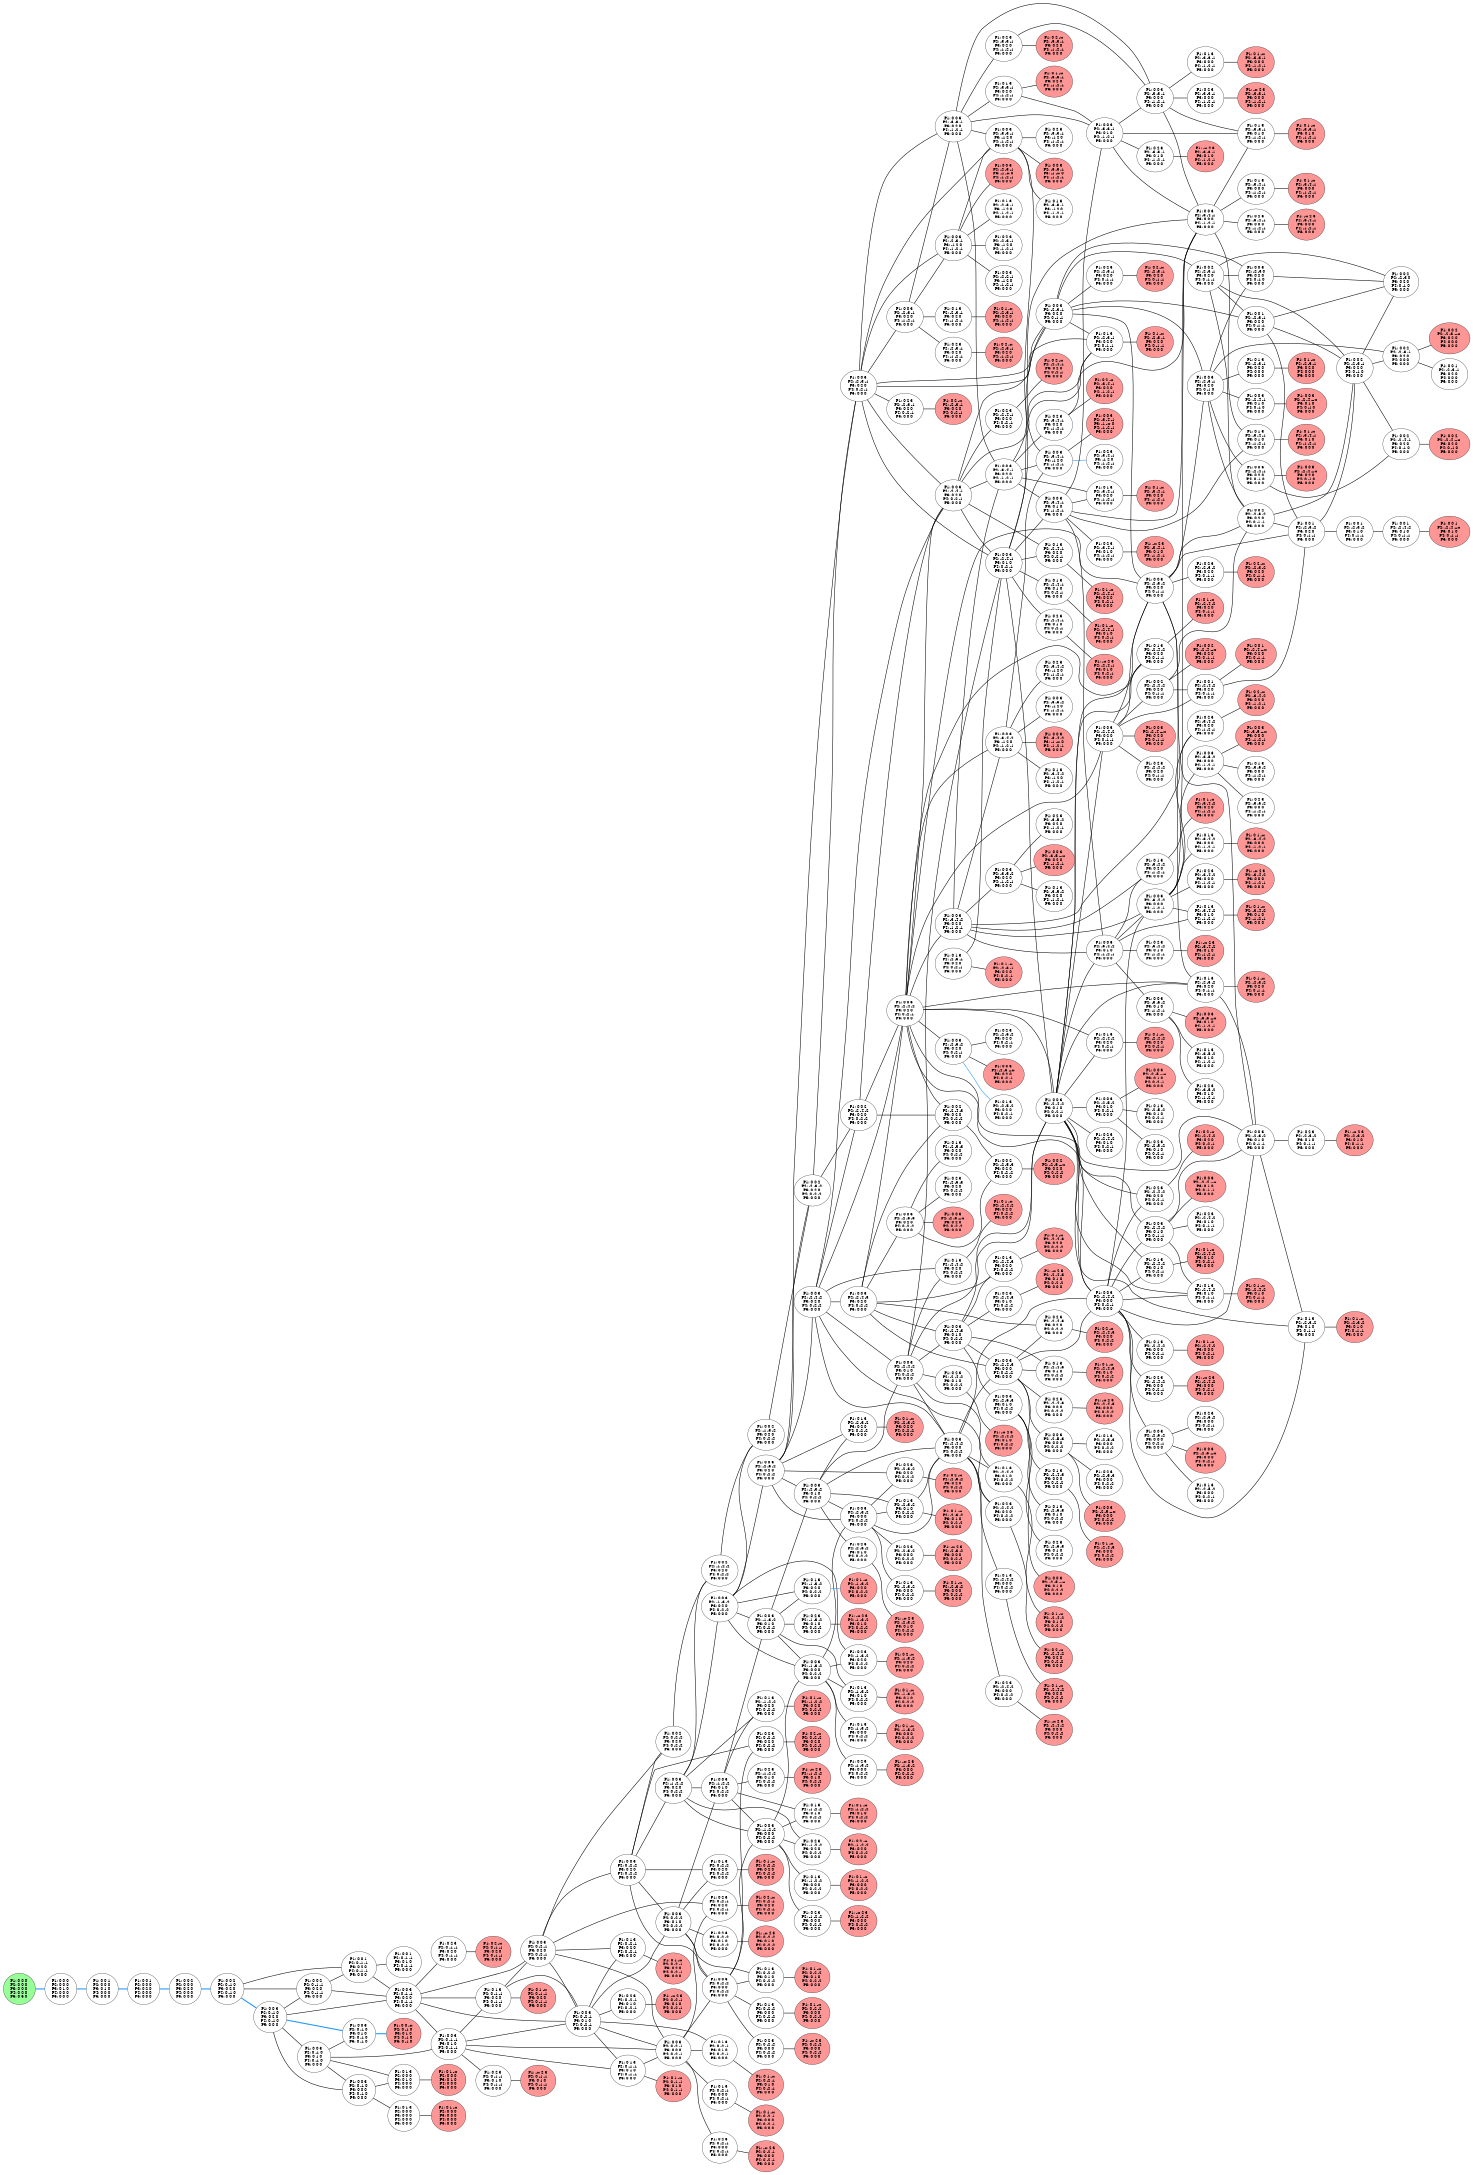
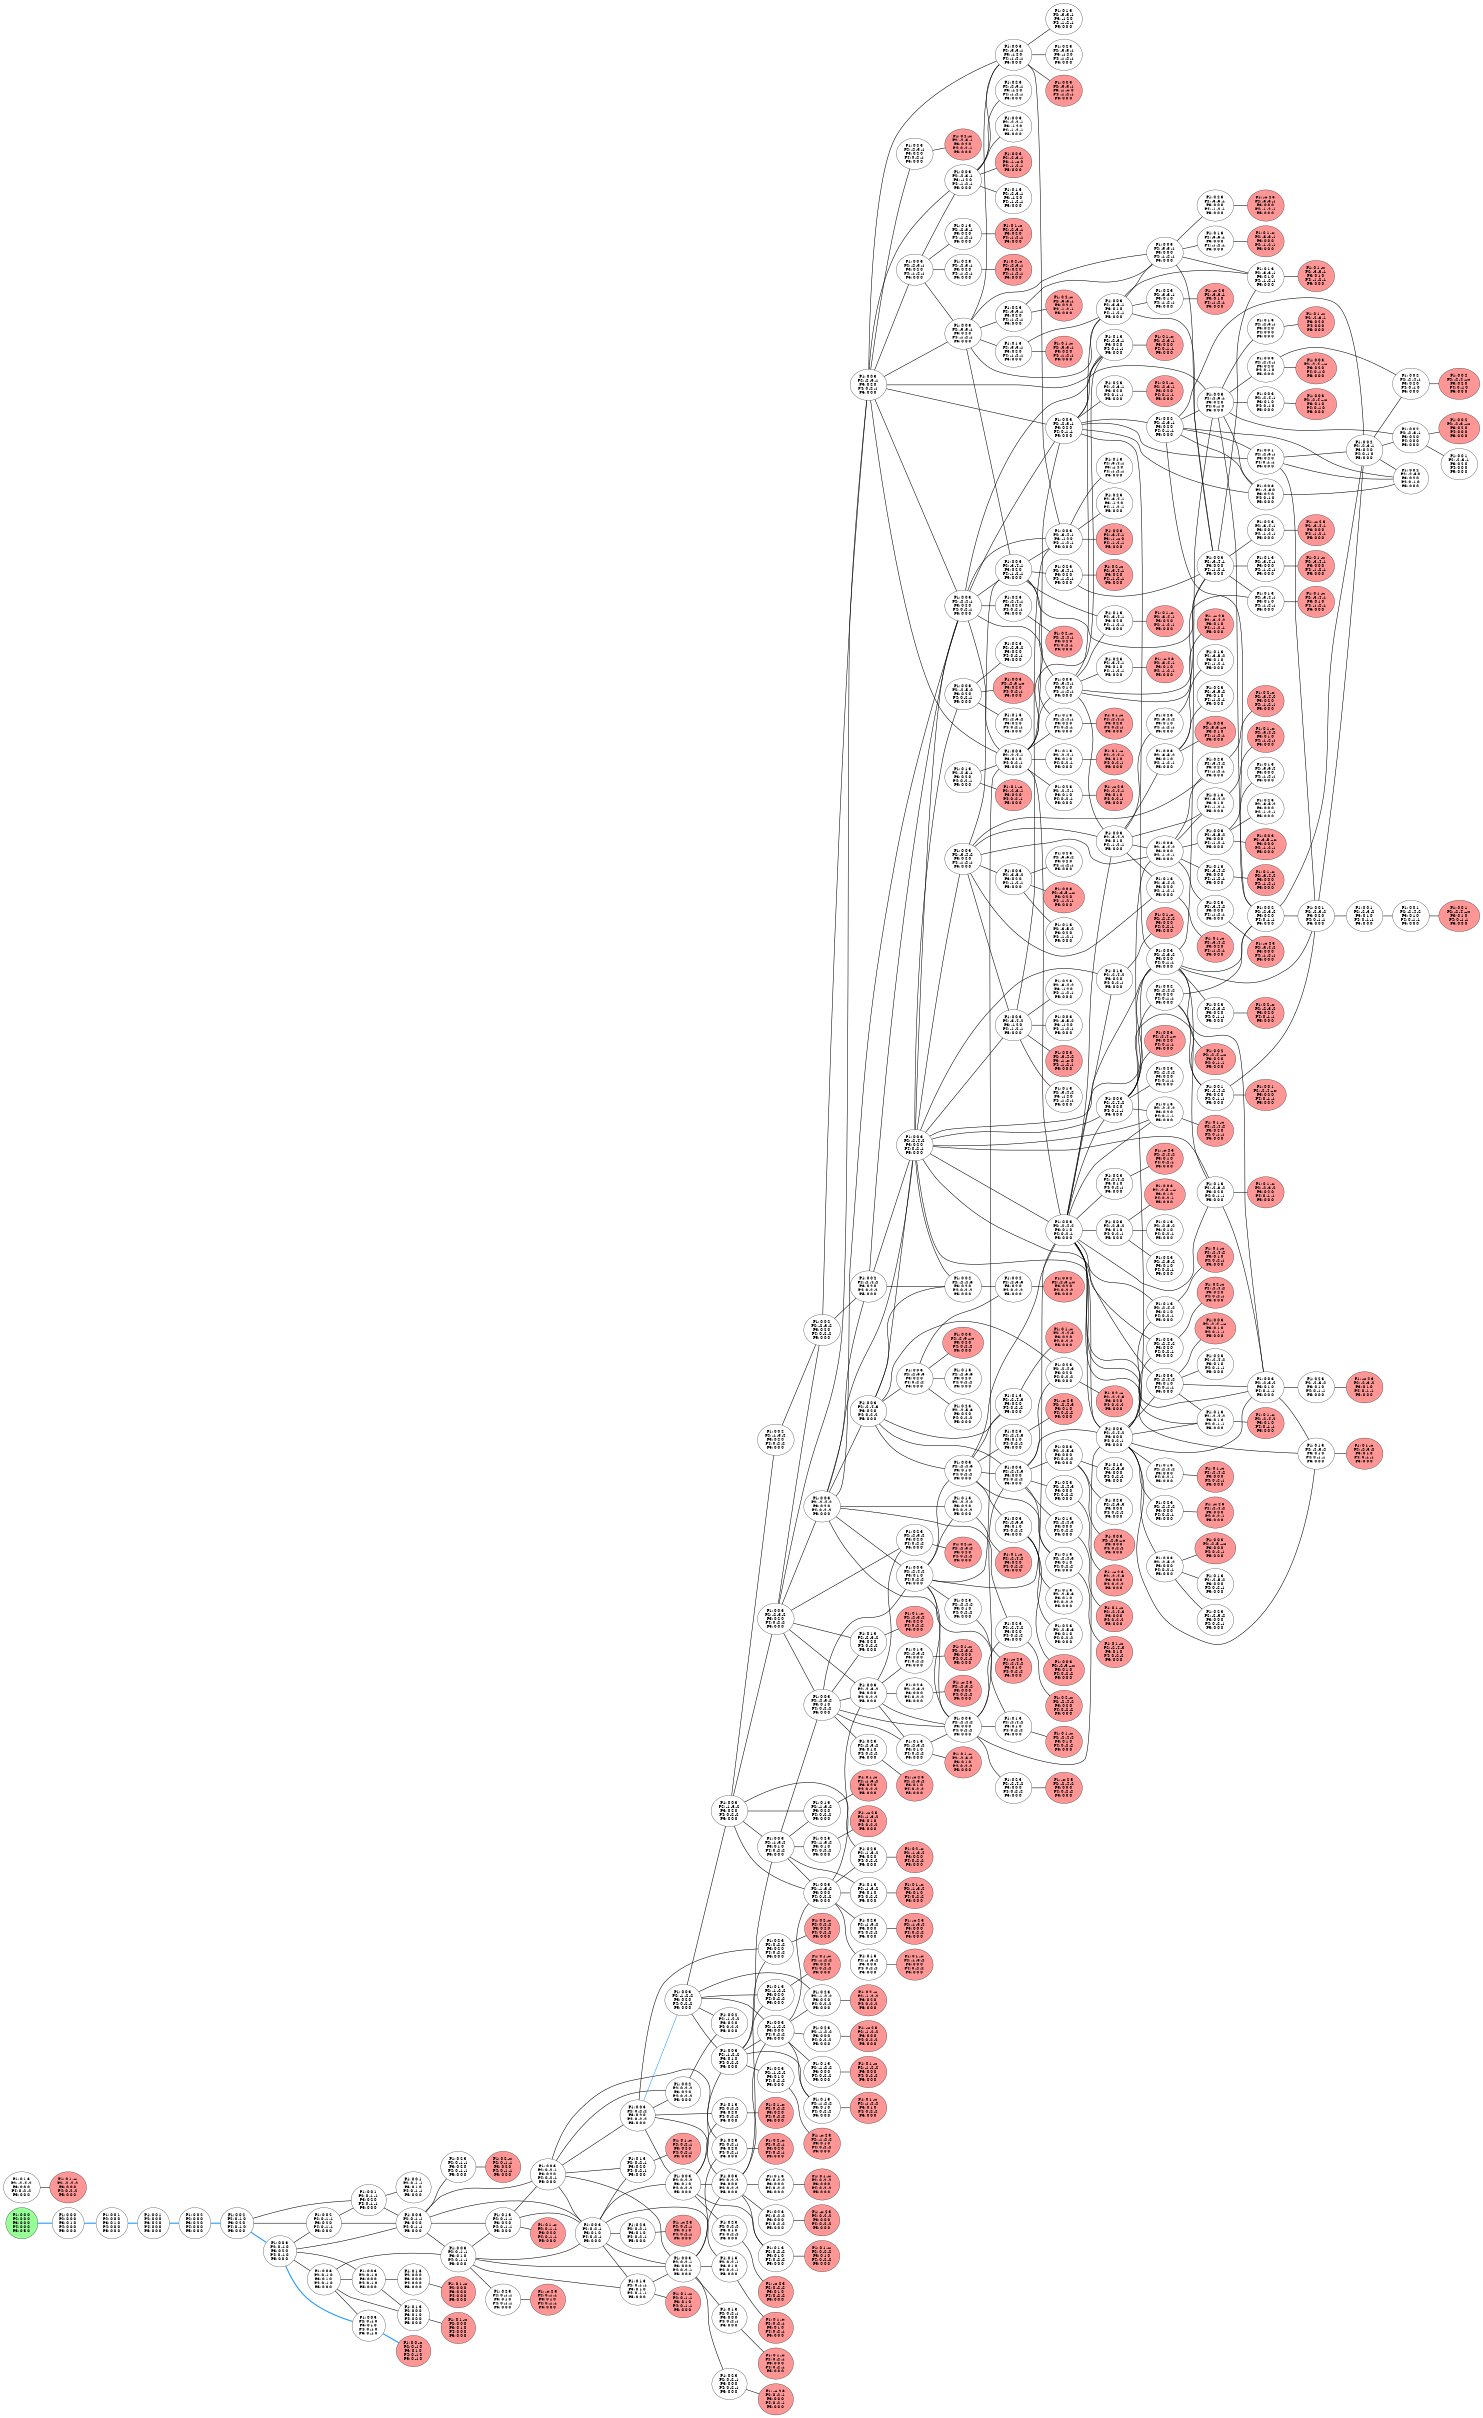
edge "P1: 0 0 3 P2: -2 -3 -1 P3: 0 2 0 P4: 0 -1 0 P5: 0 0 0" -- "P1: 0 0 2 P2: -2 -3 -1 P3: 0 2 0 P4: 0 -1 -1 P5: 0 0 0": added
edge "P1: 0 2 3 P2: -3 -4 -1 P3: -1 2 0 P4: -1 -2 -1 P5: 0 0 0" -- "P1: 0 0 3 P2: -3 -4 -1 P3: -1 2 0 P4: -1 -2 -1 P5: 0 0 0": color #1e96ff -> black
node "P1: 0 1 3 P2: -3 -4 -1 P3: -1 2 0 P4: -1 -2 -1 P5: 0 0 0": added
edge "P1: 0 0 3 P2: -3 -4 -1 P3: -1 2 0 P4: -1 -2 -1 P5: 0 0 0" -- "P1: 0 0 3 P2: -2 -4 -1 P3: 0 2 0 P4: 0 -2 -1 P5: 0 0 0": added
edge "P1: 0 0 3 P2: -3 -4 -1 P3: 0 0 0 P4: -1 -2 -1 P5: 0 0 0" -- "P1: 0 0 3 P2: -3 -4 -2 P3: 0 0 0 P4: -1 -2 -1 P5: 0 0 0": removed
edge "P1: 0 0 3 P2: -2 -5 -2 P3: 0 2 0 P4: 0 -2 -1 P5: 0 0 0" -- "P1: 0 1 3 P2: -2 -5 -2 P3: 0 2 0 P4: 0 -2 -1 P5: 0 0 0": color #1e96ff -> black
node "P1: -∞ 2 3 P2: -2 -4 -2 P3: 0 1 0 P4: 0 -2 -1 P5: 0 0 0": added
edge "P1: 0 0 2 P2: -1 -3 -2 P3: 0 2 0 P4: 0 -2 -2 P5: 0 0 0" -- "P1: 0 0 2 P2: -1 -2 -2 P3: 0 2 0 P4: 0 -2 -2 P5: 0 0 0": removed
edge "P1: 0 0 3 P2: -2 -4 -2 P3: 0 0 0 P4: 0 -2 -2 P5: 0 0 0" -- "P1: 0 1 3 P2: -2 -4 -2 P3: 0 0 0 P4: 0 -2 -2 P5: 0 0 0": removed
edge "P1: 0 1 3 P2: -1 -3 -2 P3: 0 2 0 P4: 0 -2 -2 P5: 0 0 0" -- "P1: 0 1 -∞ P2: -1 -3 -2 P3: 0 2 0 P4: 0 -2 -2 P5: 0 0 0": color #1e96ff -> black
edge "P1: 0 0 3 P2: -1 -2 -2 P3: 0 2 0 P4: 0 -2 -2 P5: 0 0 0" -- "P1: 0 0 3 P2: 0 -2 -2 P3: 0 2 0 P4: 0 -2 -2 P5: 0 0 0": color black -> #1e96ff
